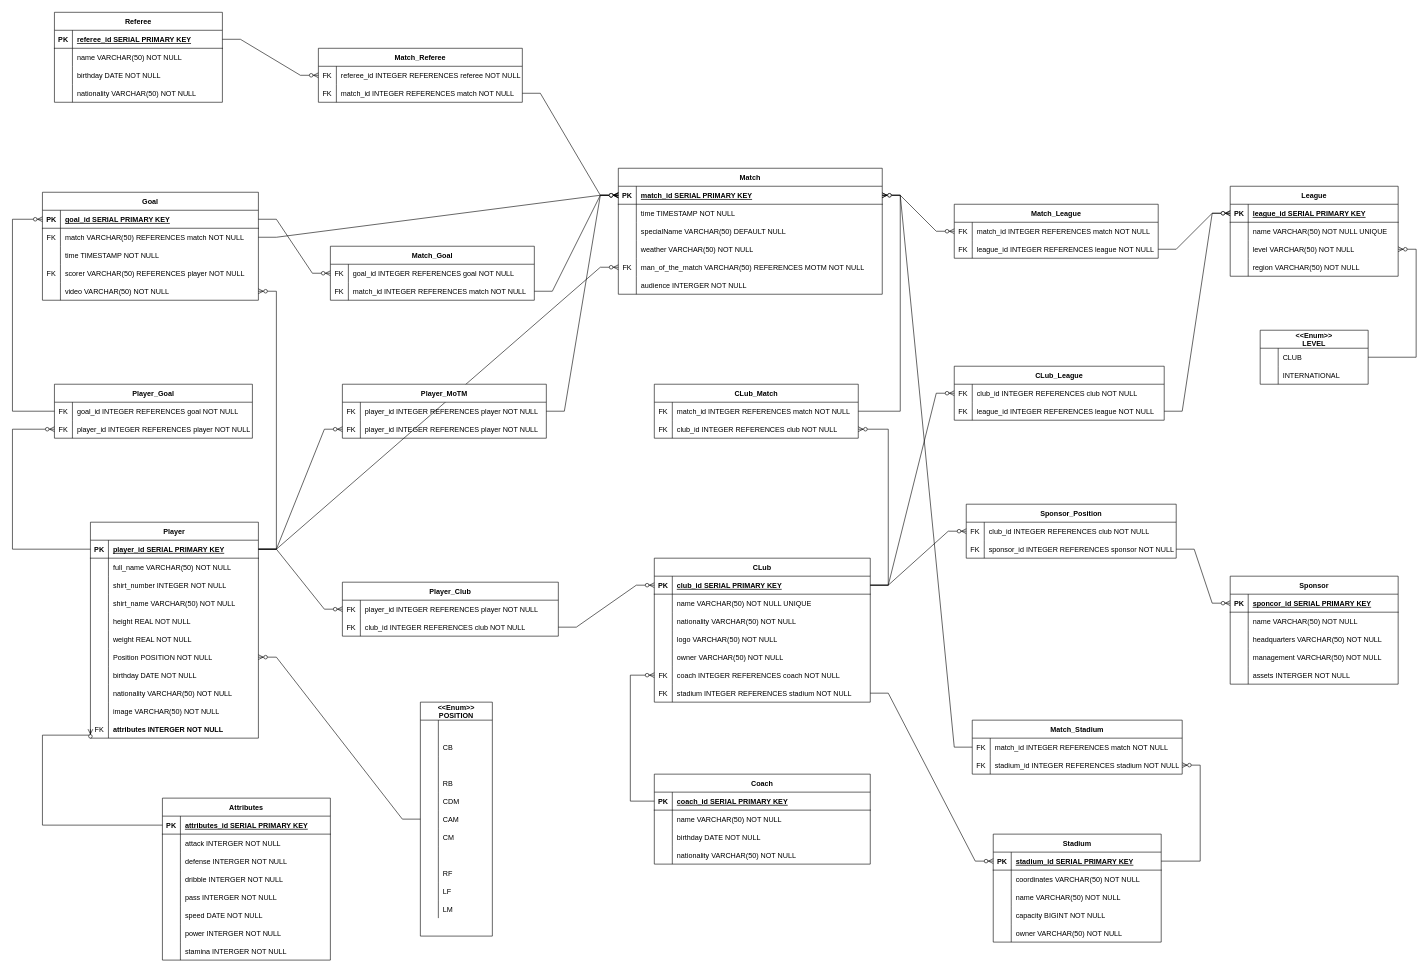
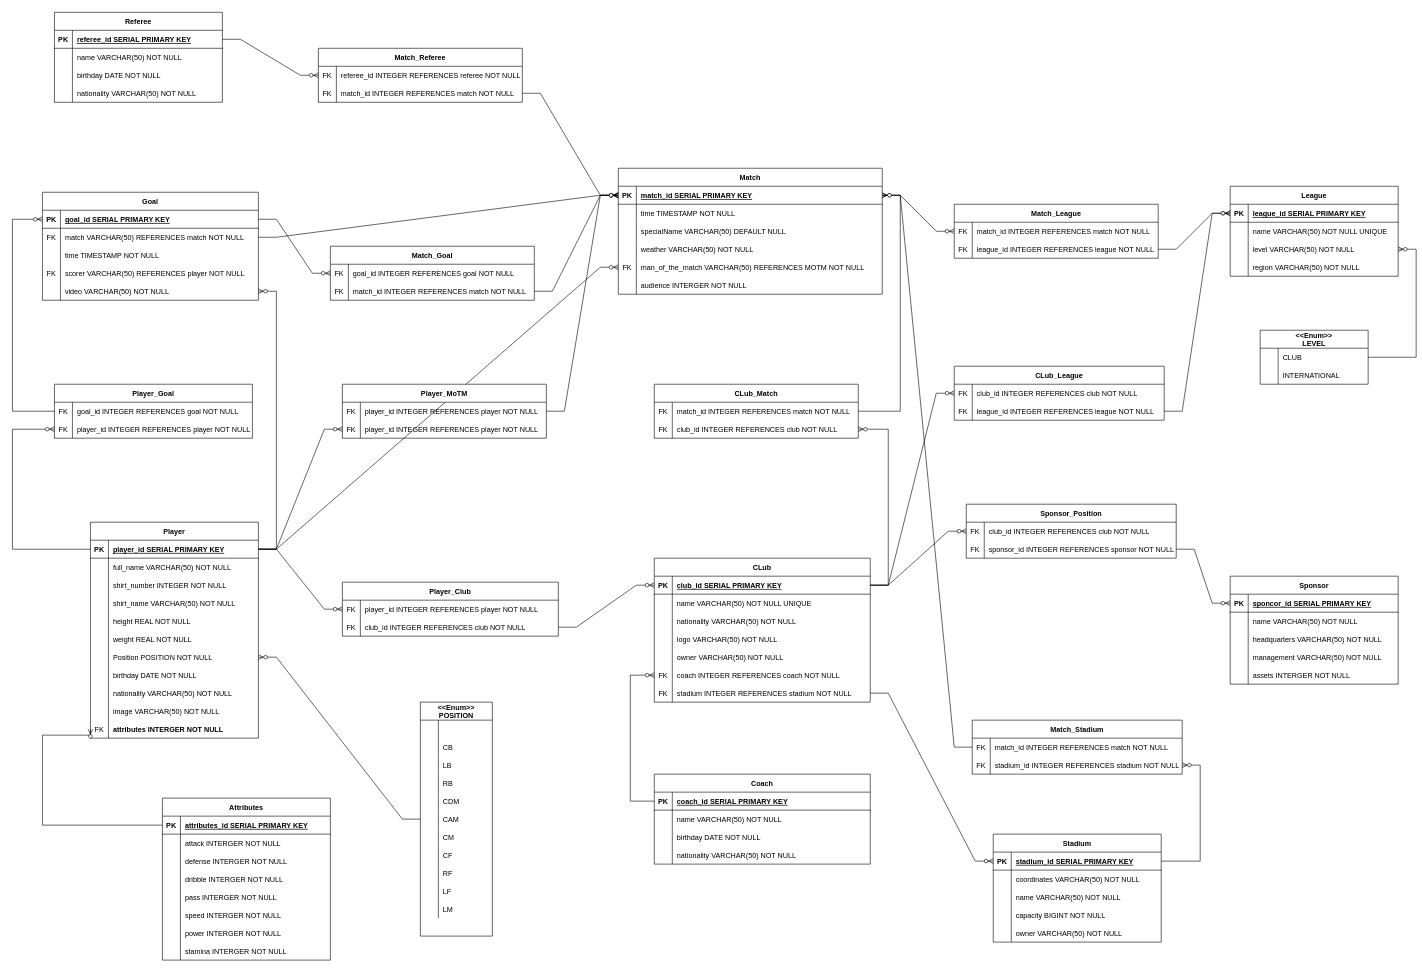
node "LB": added
node "CF": added
node "speed DATE NOT NULL": label "speed DATE NOT NULL" -> "speed INTERGER NOT NULL"
